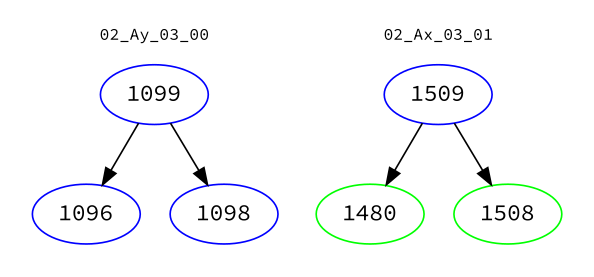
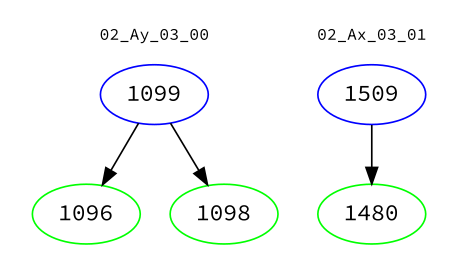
node "1096": color blue -> green
node "1098": color blue -> green
node "1508": removed
